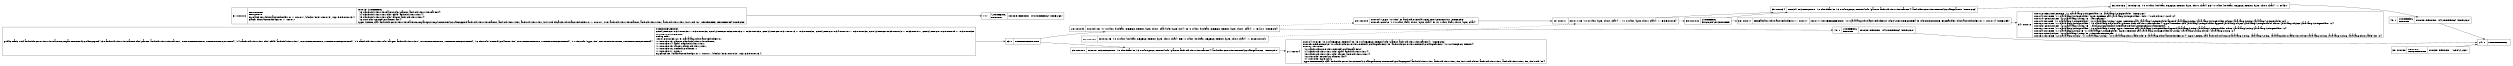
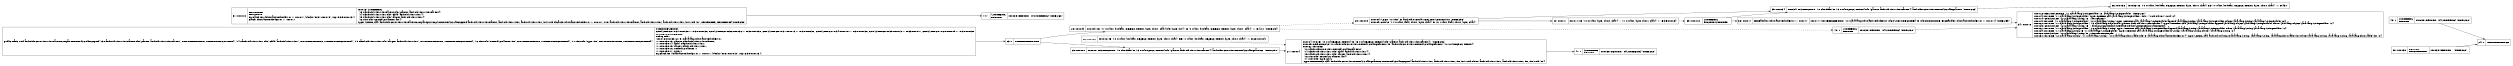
edge "36: 0x0036" -> "43: ?": removed
edge "30: 0x0011" -> "35: 0x0034": now "29: 0x000d" -> "35: 0x0034"
node "39: 0x0013": text "EXC_CONST_SPLITTER" -> "EXC_TOP_SPLITTER"
edge "28: 0x000b" -> "42: ?": style solid -> dashed
edge "26: 0x0002" -> "30: 0x0011": now "26: 0x0002" -> "27: 0x0004"
node "24: ?": text "MTH_EXIT_EXC" -> "MTH_EXIT_BLOCK"
edge "42: ?" -> "24: ?": now "42: ?" -> "34: 0x0018"
node "27: 0x0004": text "0x0007: INVOKE" -> "0x0067: INVOKE"
node "38: 0x003e": text "0x003e: RETURN    (CROSS:268)" -> "0x003e: RETURN    (LINE:268)"
node "41: ?": added
